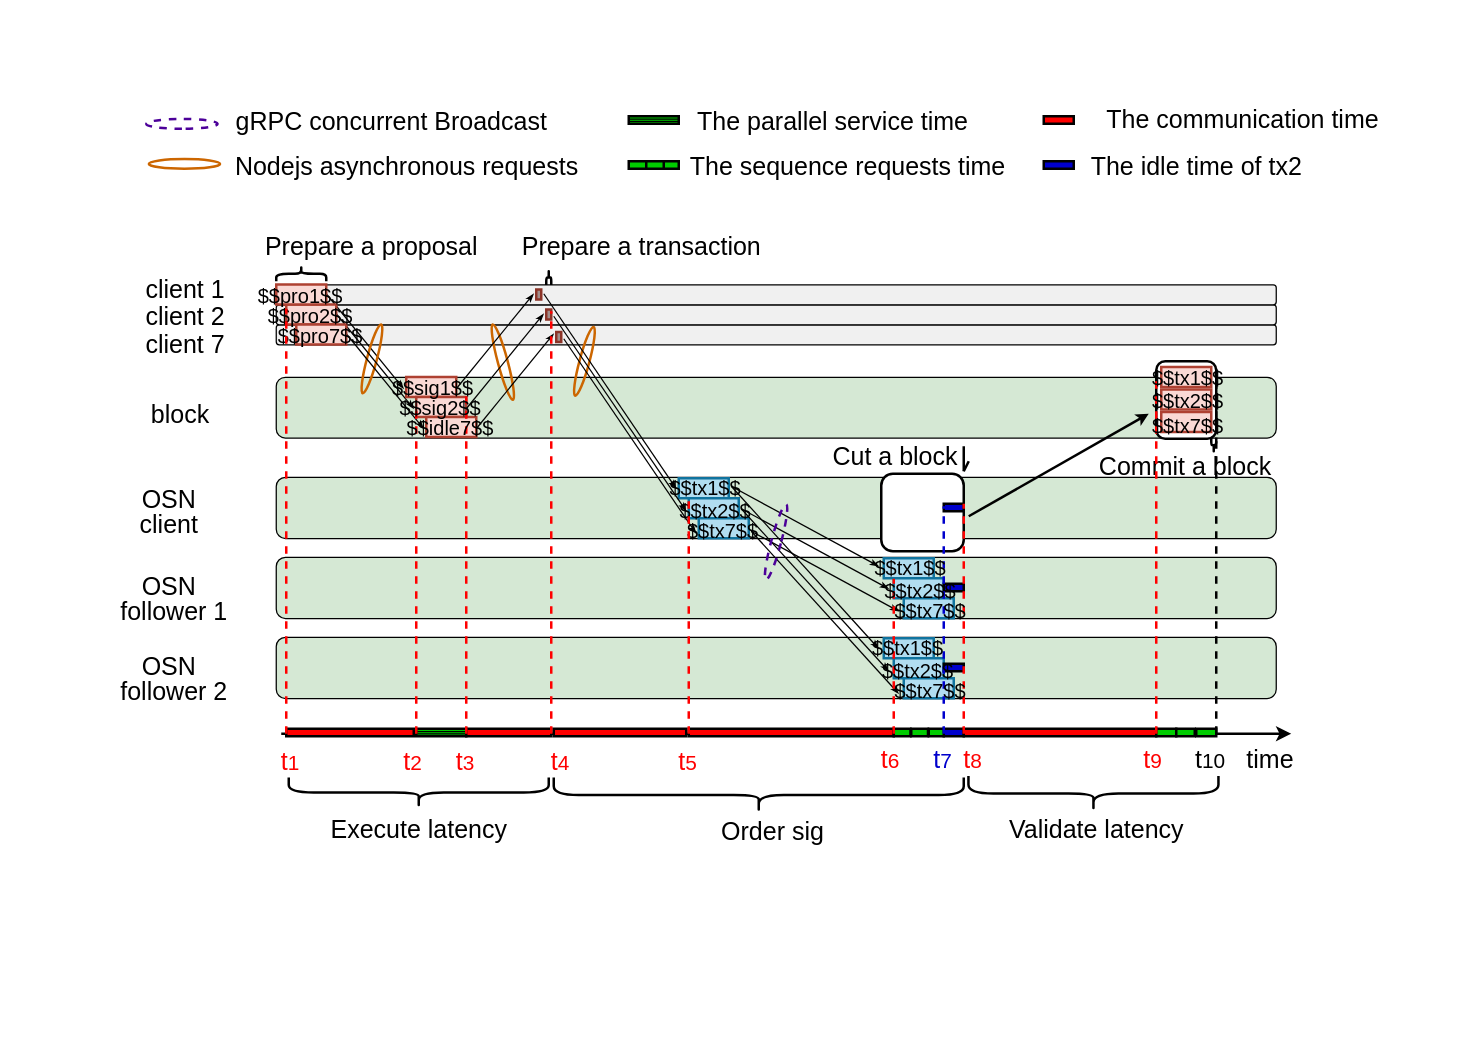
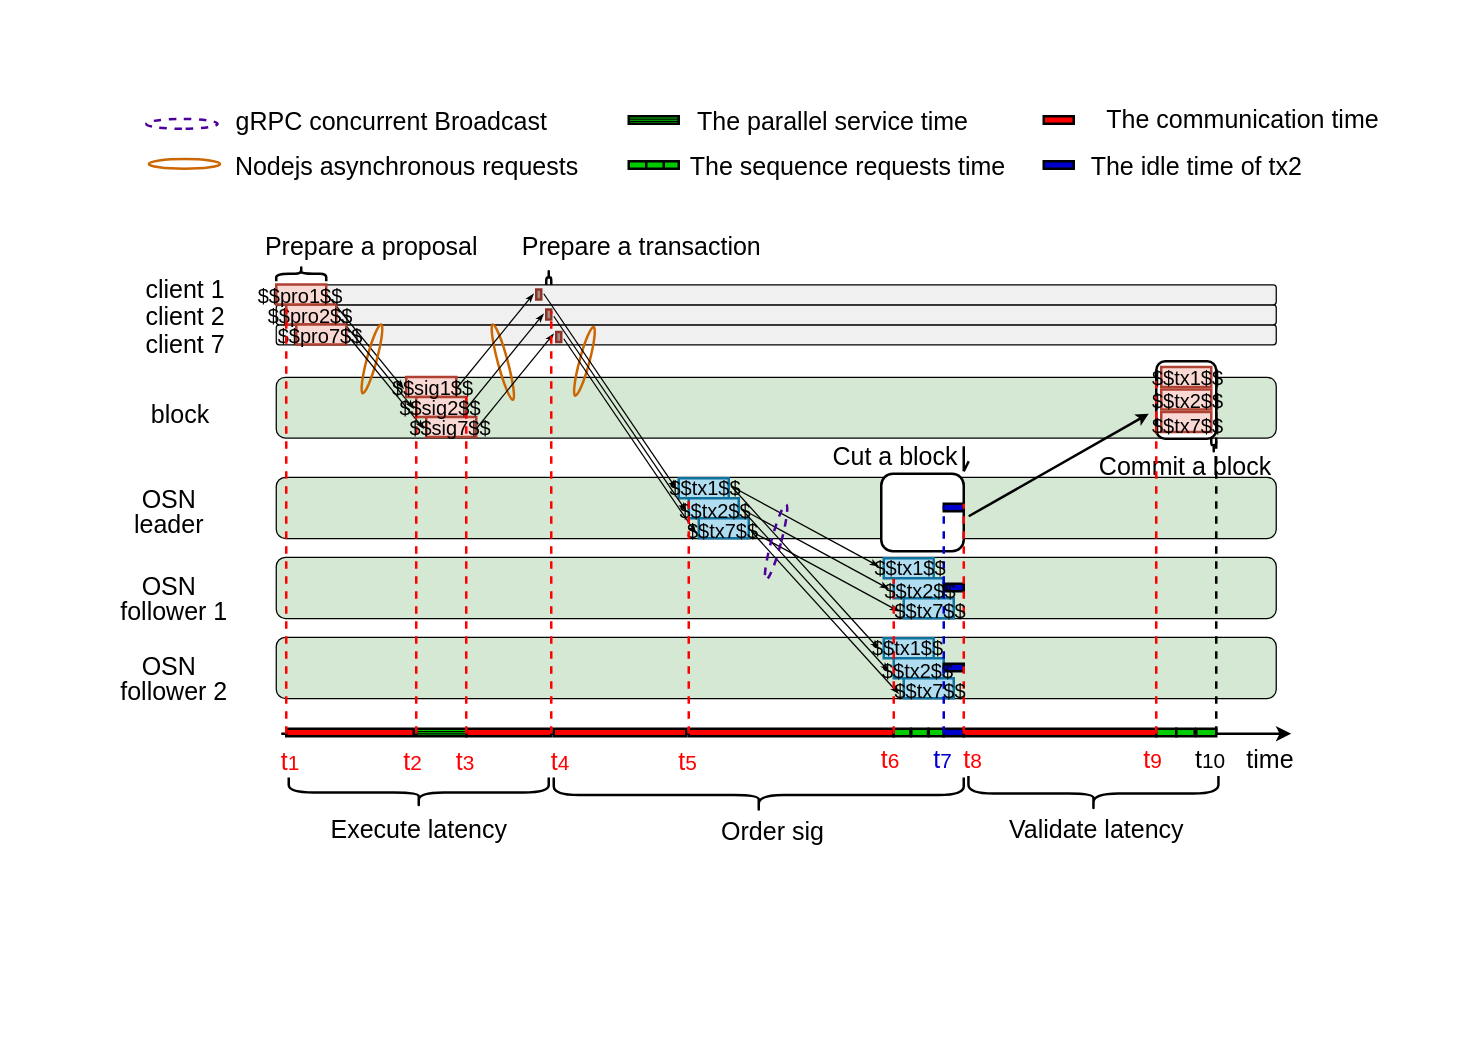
node "$$idle7$$": label "$$idle7$$" -> "$$sig7$$"
node "client": label "client" -> "leader"
